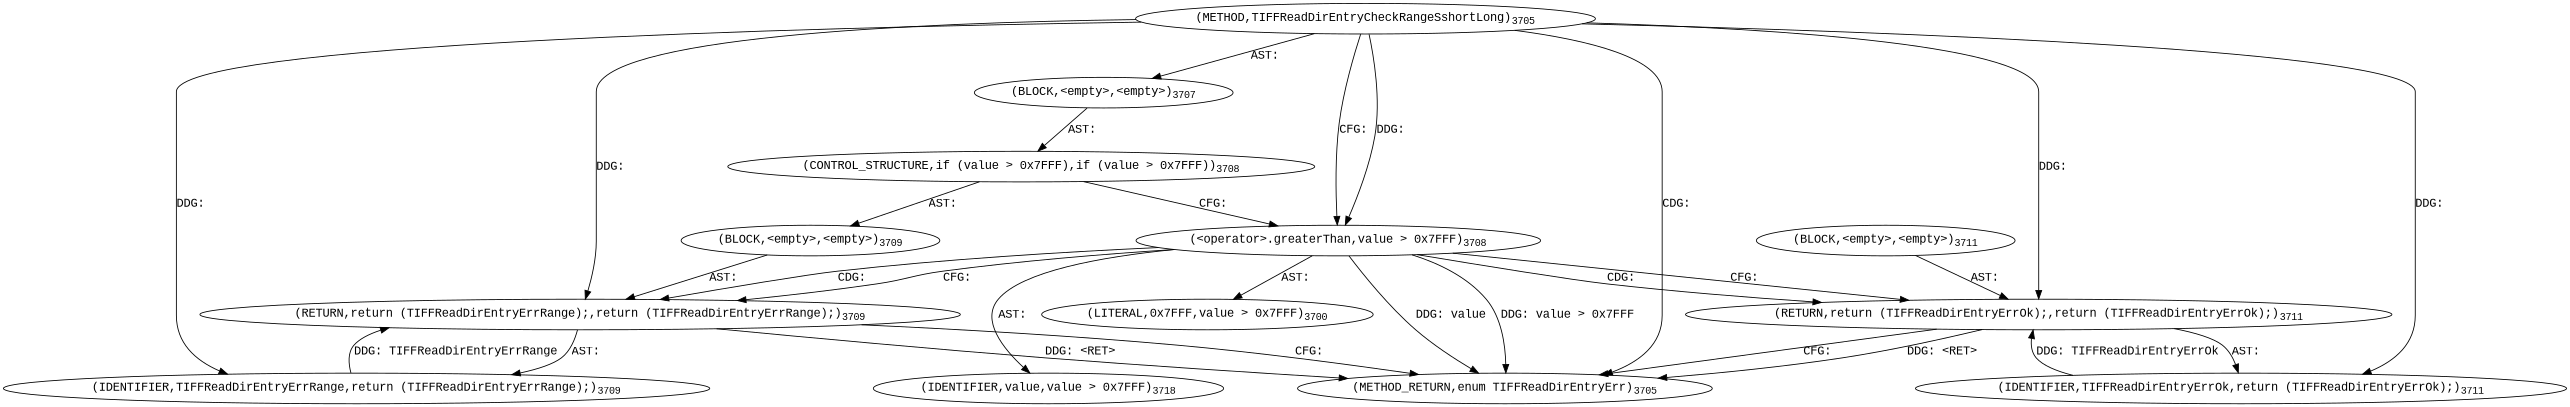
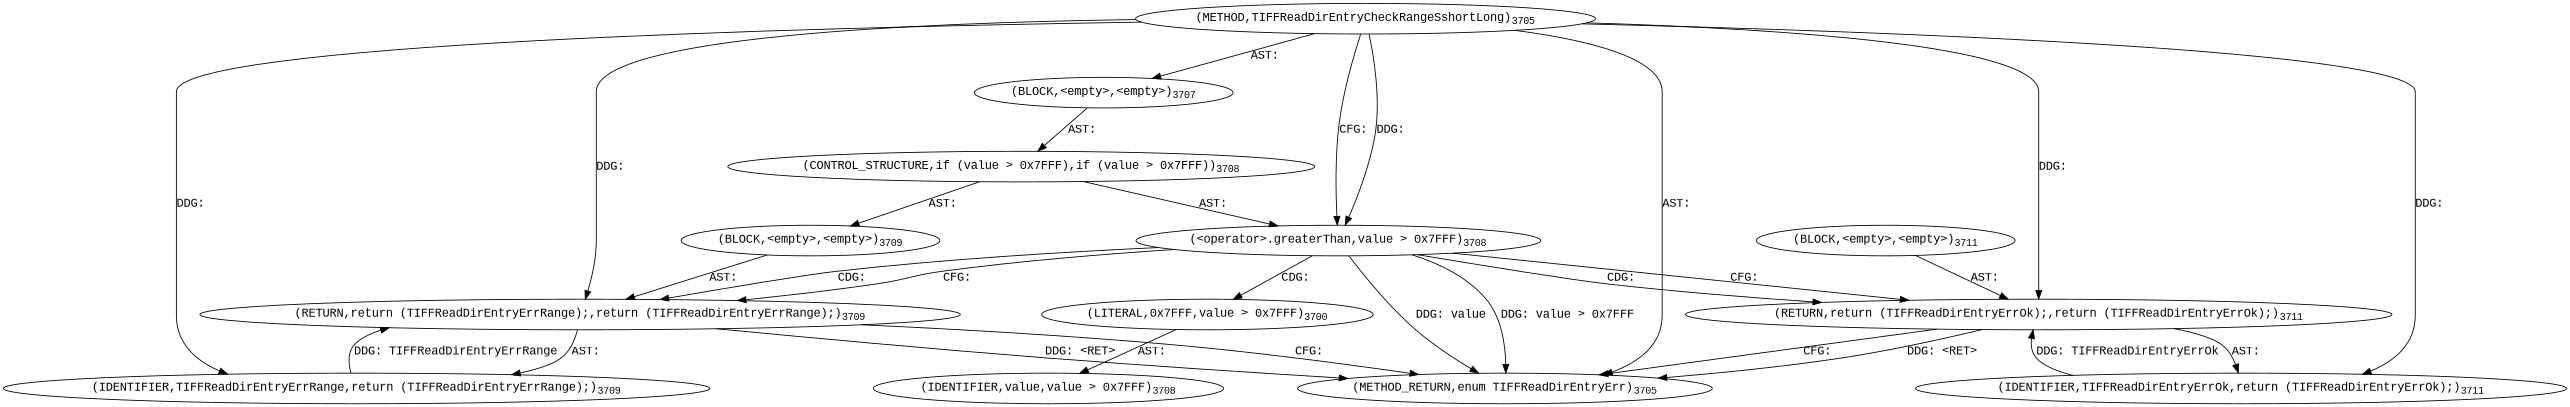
edge "(CONTROL_STRUCTURE,if (value > 0x7FFF),if (value > 0x7FFF))" -> "(<operator>.greaterThan,value > 0x7FFF)": label "CFG: " -> "AST: "
edge "(METHOD,TIFFReadDirEntryCheckRangeSshortLong)" -> "(METHOD_RETURN,enum TIFFReadDirEntryErr)": label "CDG: " -> "AST: "
edge "(<operator>.greaterThan,value > 0x7FFF)" -> "(IDENTIFIER,value,value > 0x7FFF)": now "(LITERAL,0x7FFF,value > 0x7FFF)" -> "(IDENTIFIER,value,value > 0x7FFF)"
edge "(<operator>.greaterThan,value > 0x7FFF)" -> "(LITERAL,0x7FFF,value > 0x7FFF)": label "AST: " -> "CDG: "
node "(IDENTIFIER,value,value > 0x7FFF)": text "3718" -> "3708"
